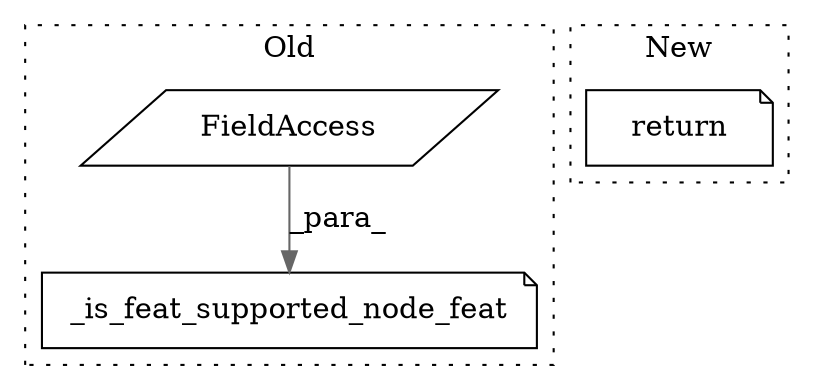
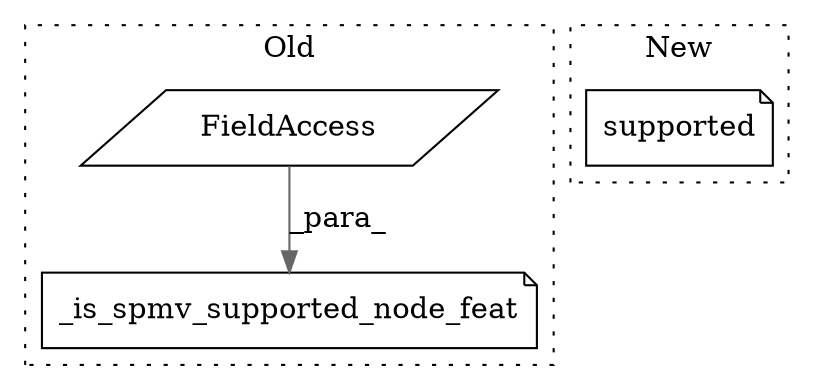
node "return": label "return" -> "supported"
node "_is_feat_supported_node_feat": label "_is_feat_supported_node_feat" -> "_is_spmv_supported_node_feat"
